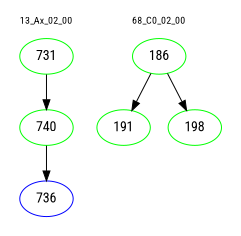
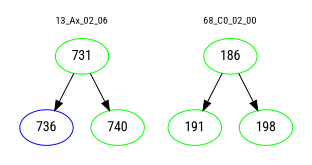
cluster "13_Ax_02_00": label "13_Ax_02_00" -> "13_Ax_02_06"
edge "740" -> "736": now "731" -> "736"
